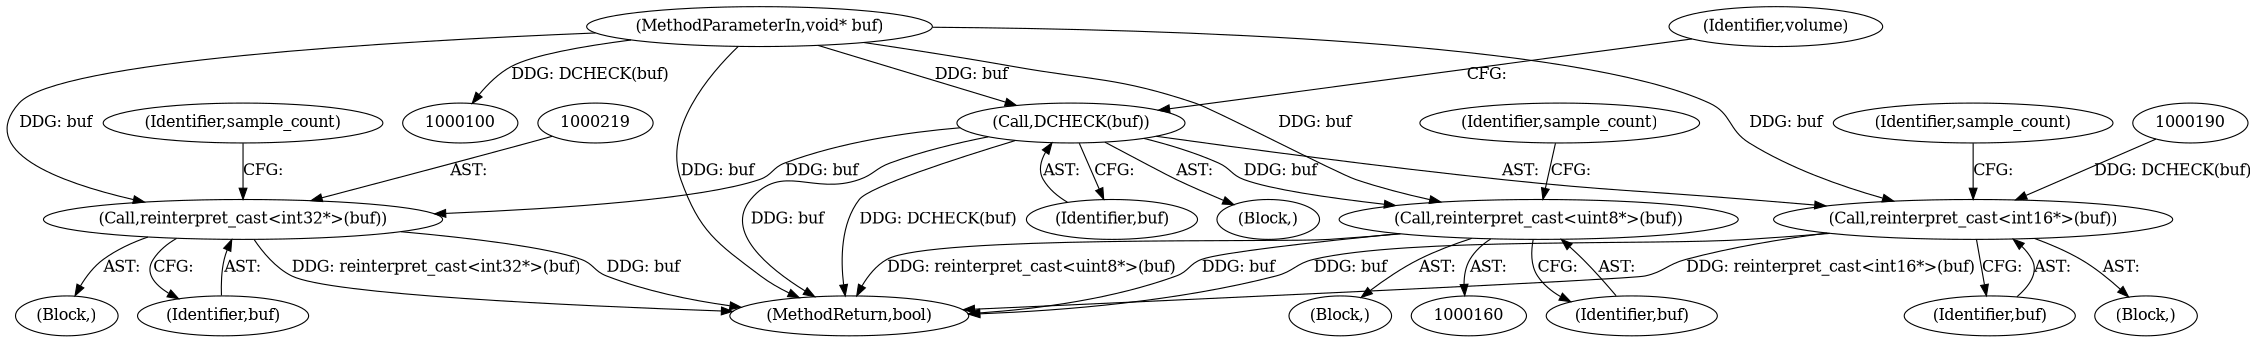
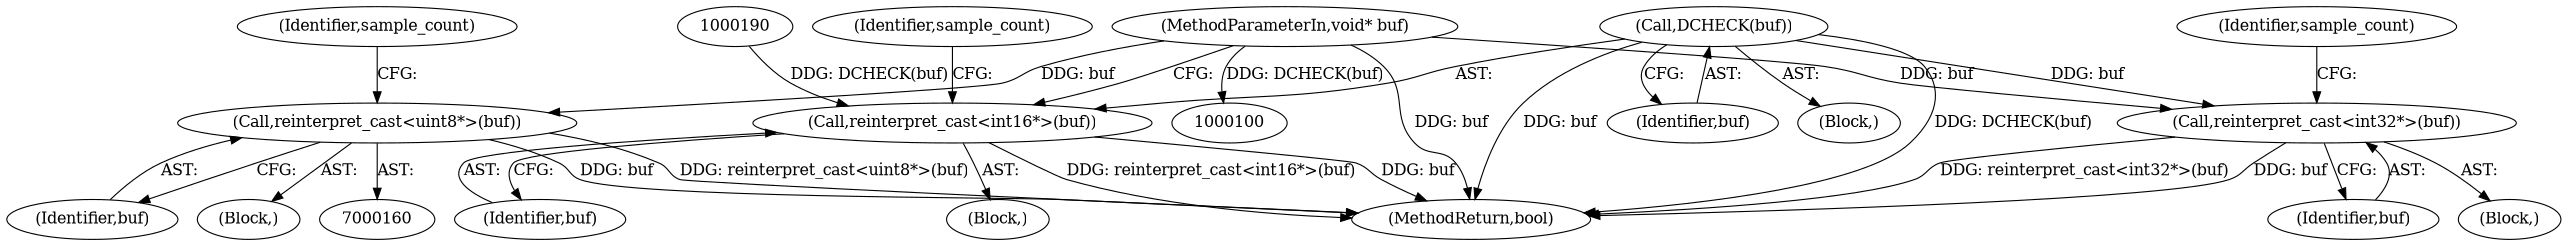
node "(Identifier,volume)": removed
edge "(MethodParameterIn,void* buf)" -> "(Call,DCHECK(buf))": removed, label "DDG: buf"
node "1000219": removed
edge "(MethodParameterIn,void* buf)" -> "(Call,reinterpret_cast<int16*>(buf))": label "DDG: buf" -> "CFG: "
edge "(Call,DCHECK(buf))" -> "(Call,reinterpret_cast<uint8*>(buf))": removed, label "DDG: buf"
node "1000160": label "1000160" -> "7000160"
